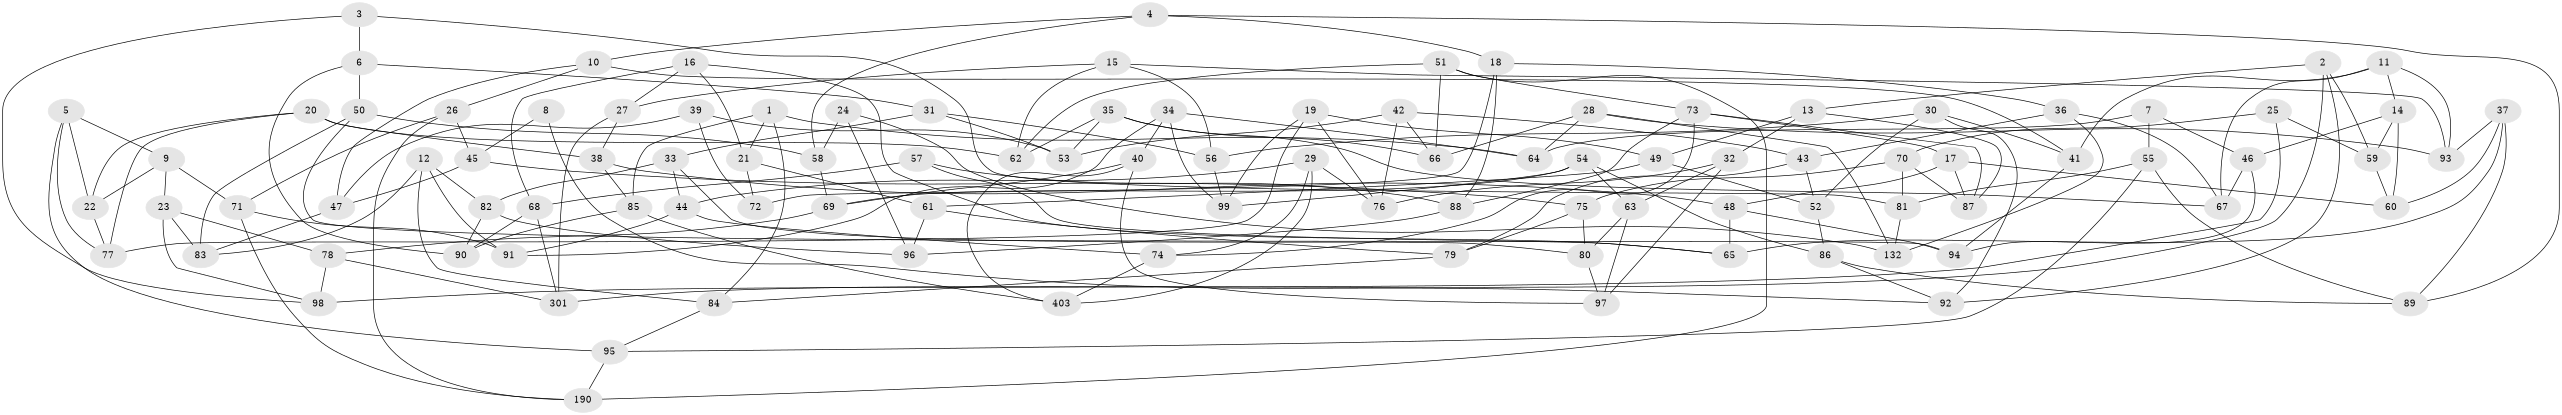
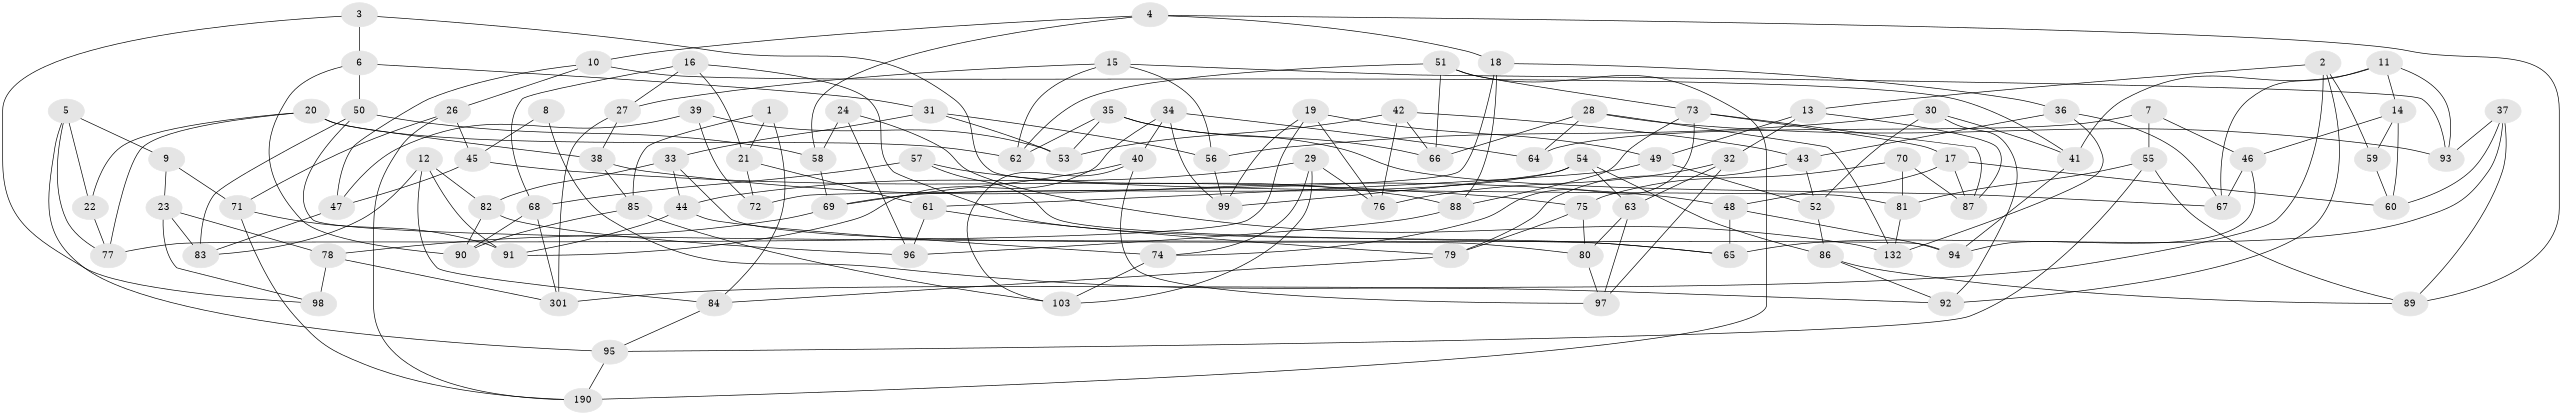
node "25": removed
edge "1" -- "64": removed
edge "9" -- "22": removed
node "403": label "403" -> "103"
